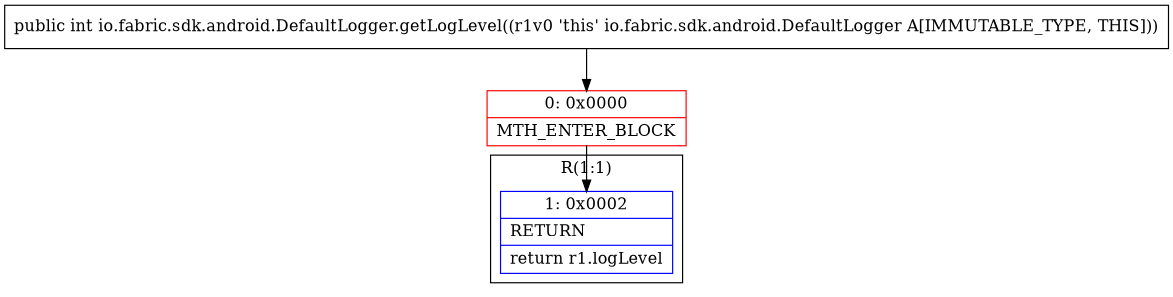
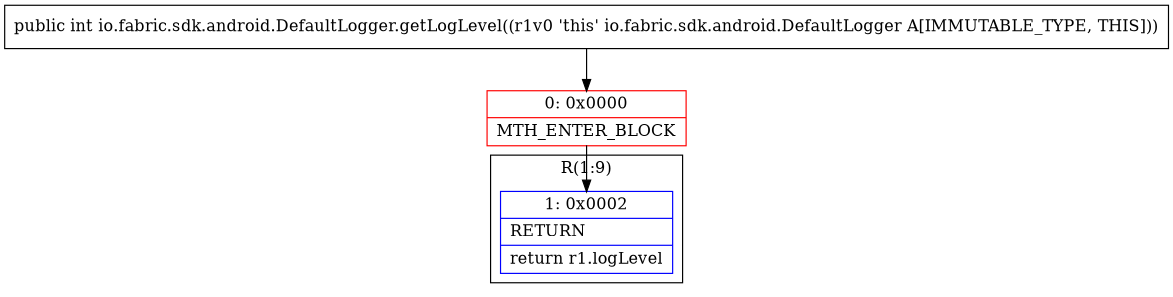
cluster "R(1:1)": label "R(1:1)" -> "R(1:9)"
